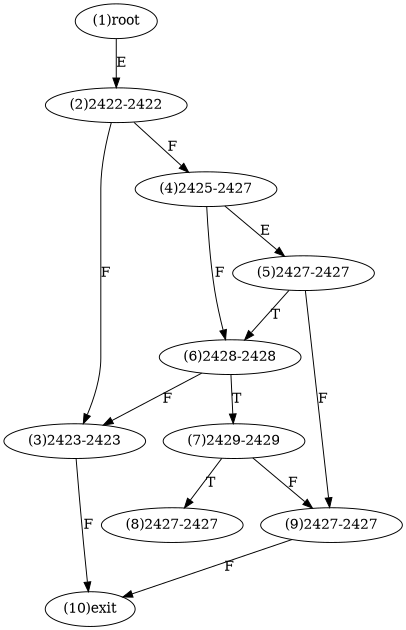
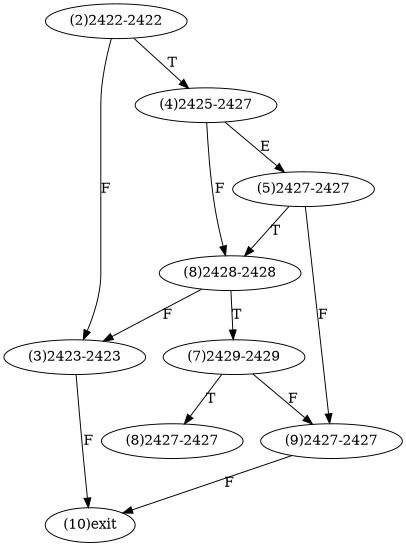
node "(1)root": removed
edge "(2)2422-2422" -> "(4)2425-2427": label "F" -> "T"
node "(6)2428-2428": label "(6)2428-2428" -> "(8)2428-2428"
